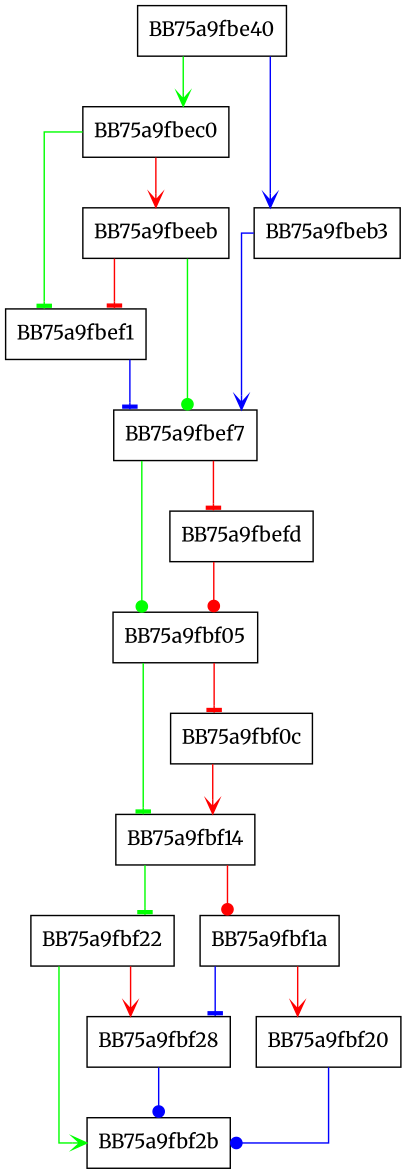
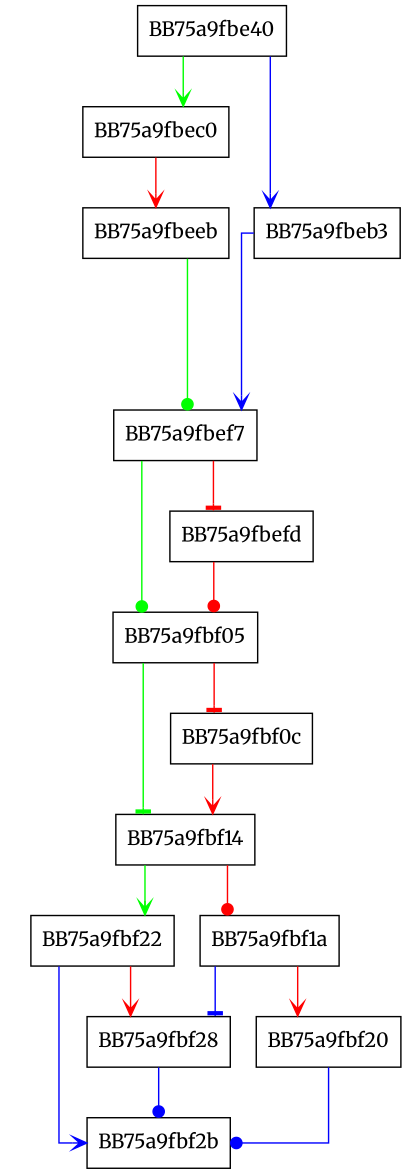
node "BB75a9fbef1": removed
edge "BB75a9fbf14" -> "BB75a9fbf22": arrowhead tee -> vee
edge "BB75a9fbf22" -> "BB75a9fbf2b": color green -> blue
